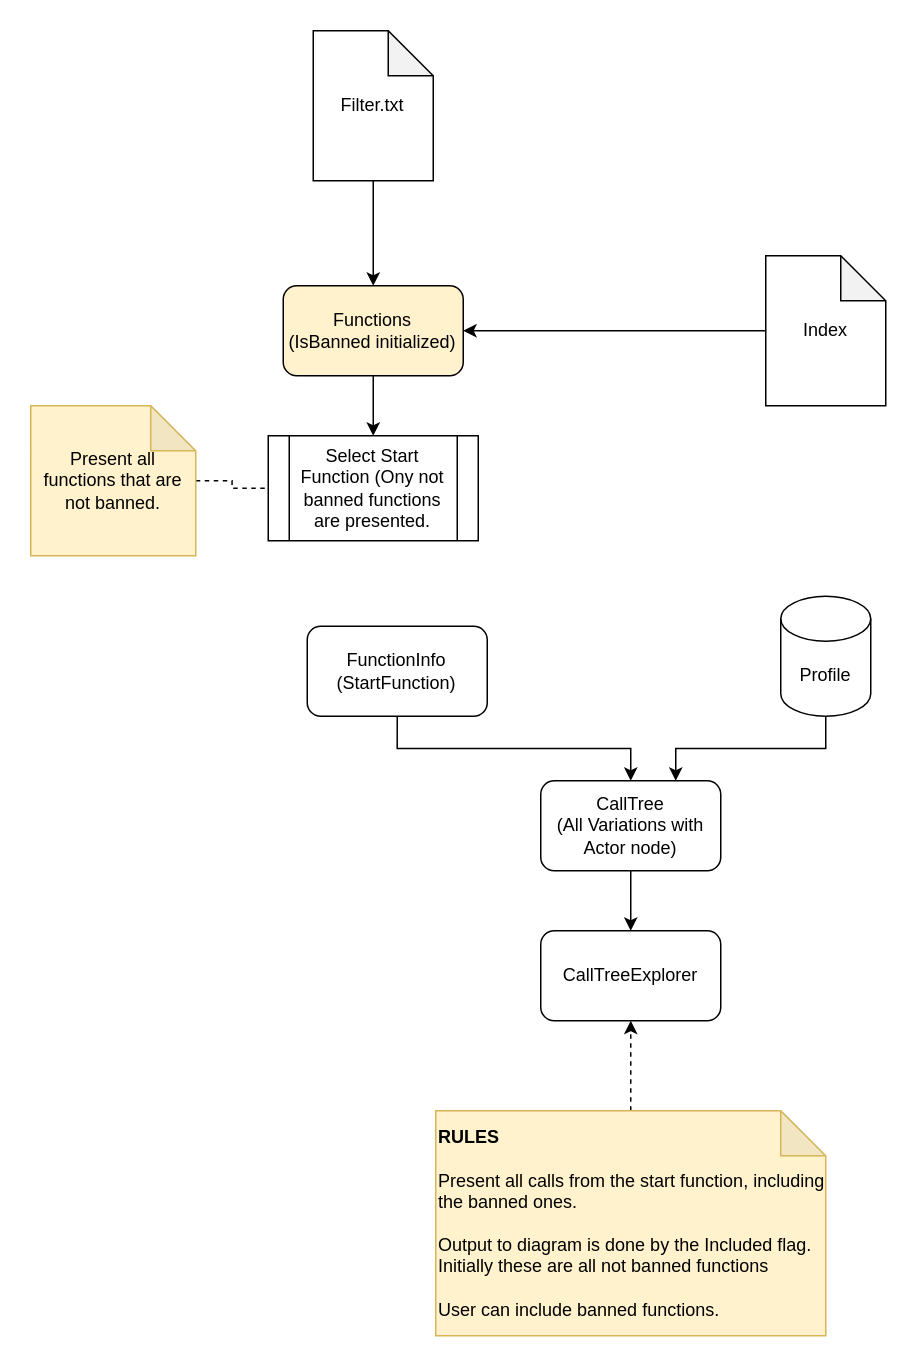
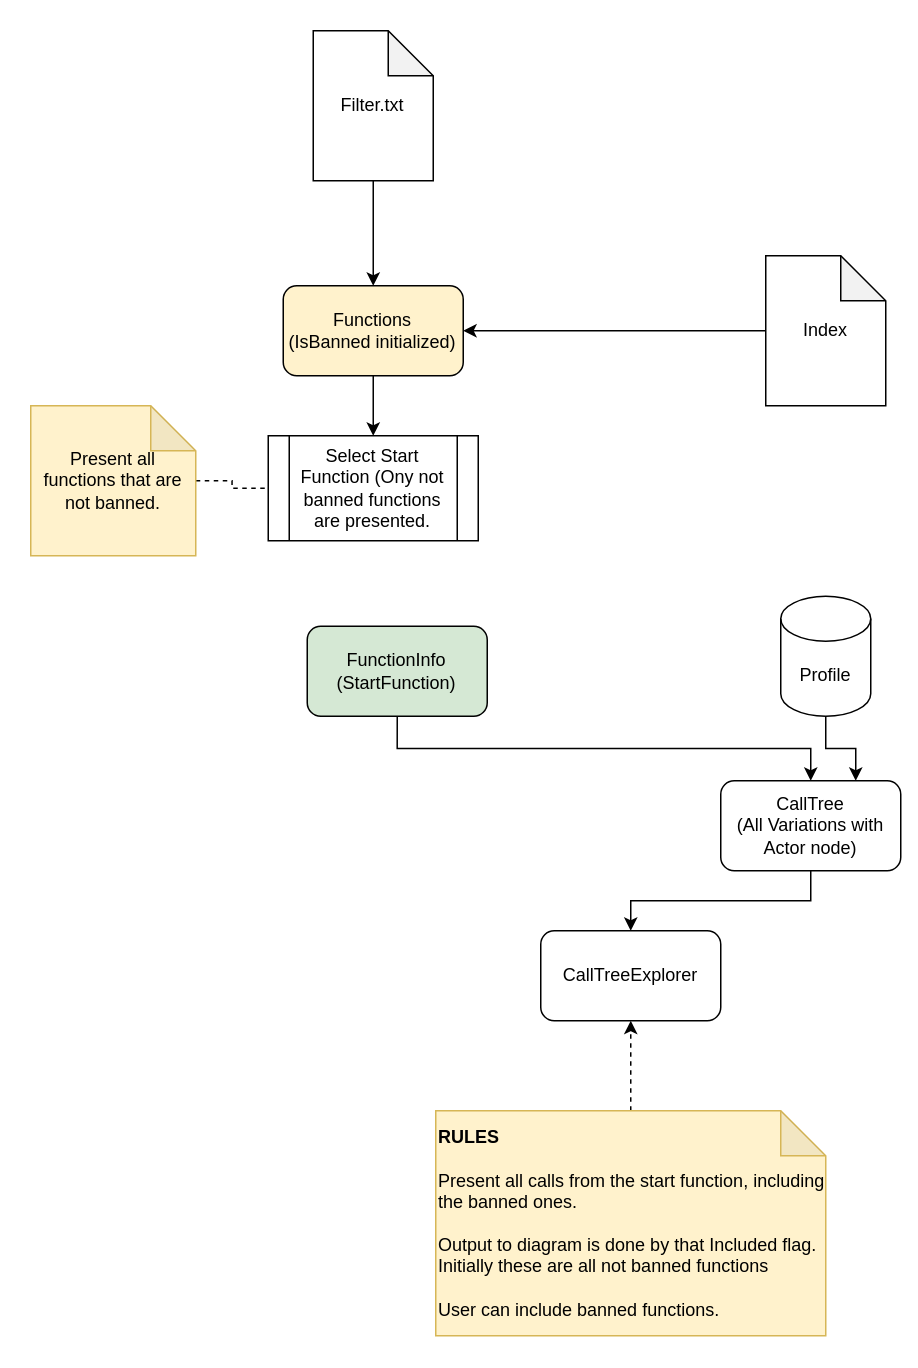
node "FunctionInfo (StartFunction)": fillcolor #ffffff -> #d5e8d4
node "CallTree (All Variations with Actor node)": moved (631, 826) -> (811, 826)
node "RULES Present all calls from the start function, including the banned ones. Output to diagram is done by the Included flag. Initially these are all not banned functions User can include banned functions.": label "RULES Present all calls from the start function, including the banned ones. Output to diagram is done by the Included flag. Initially these are all not banned functions User can include banned functions." -> "RULES Present all calls from the start function, including the banned ones. Output to diagram is done by that Included flag. Initially these are all not banned functions User can include banned functions."
